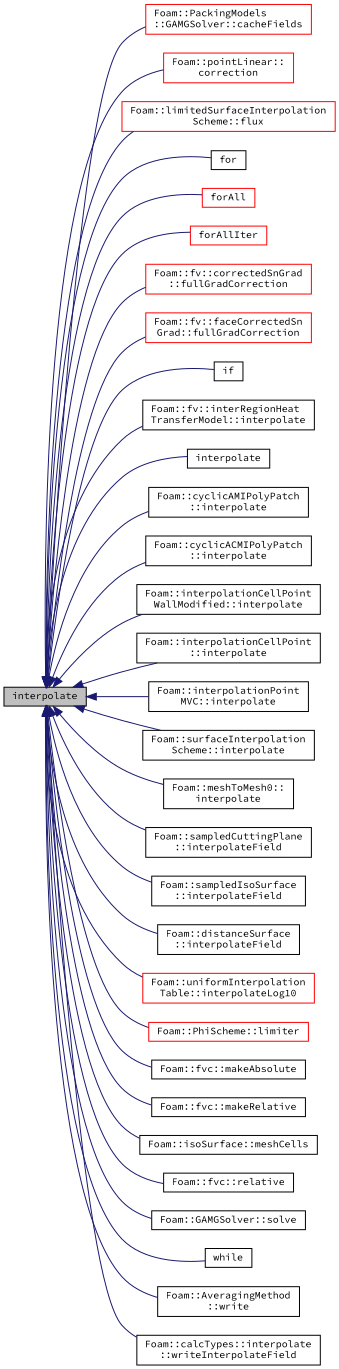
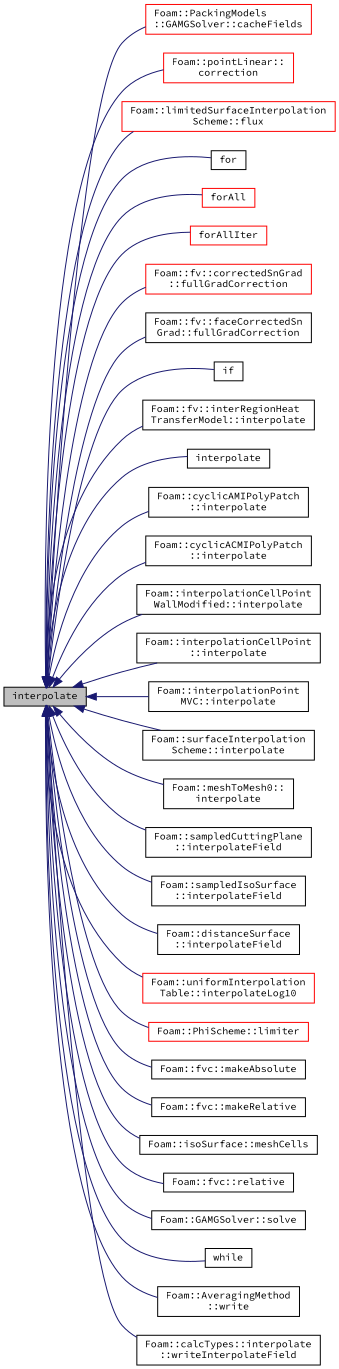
node "Foam::fv::faceCorrectedSn Grad::fullGradCorrection": color red -> black
